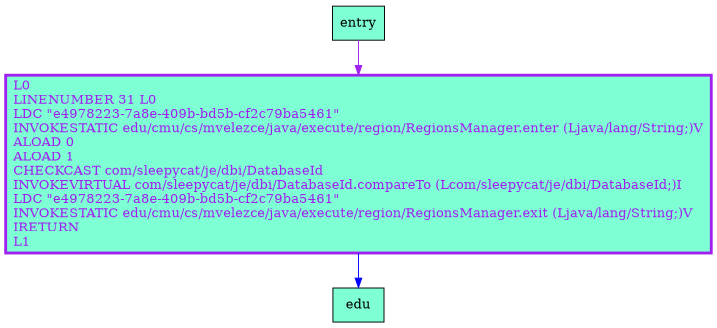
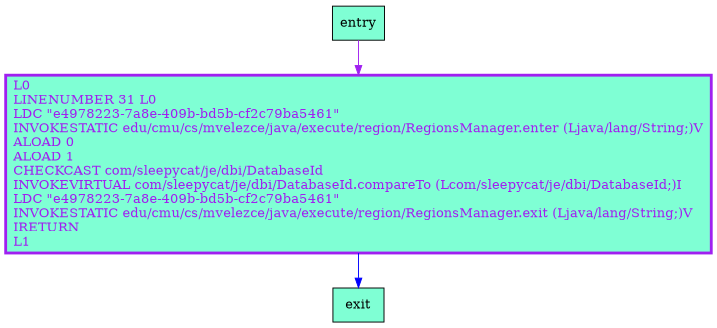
node "edu": label "edu" -> "exit"
